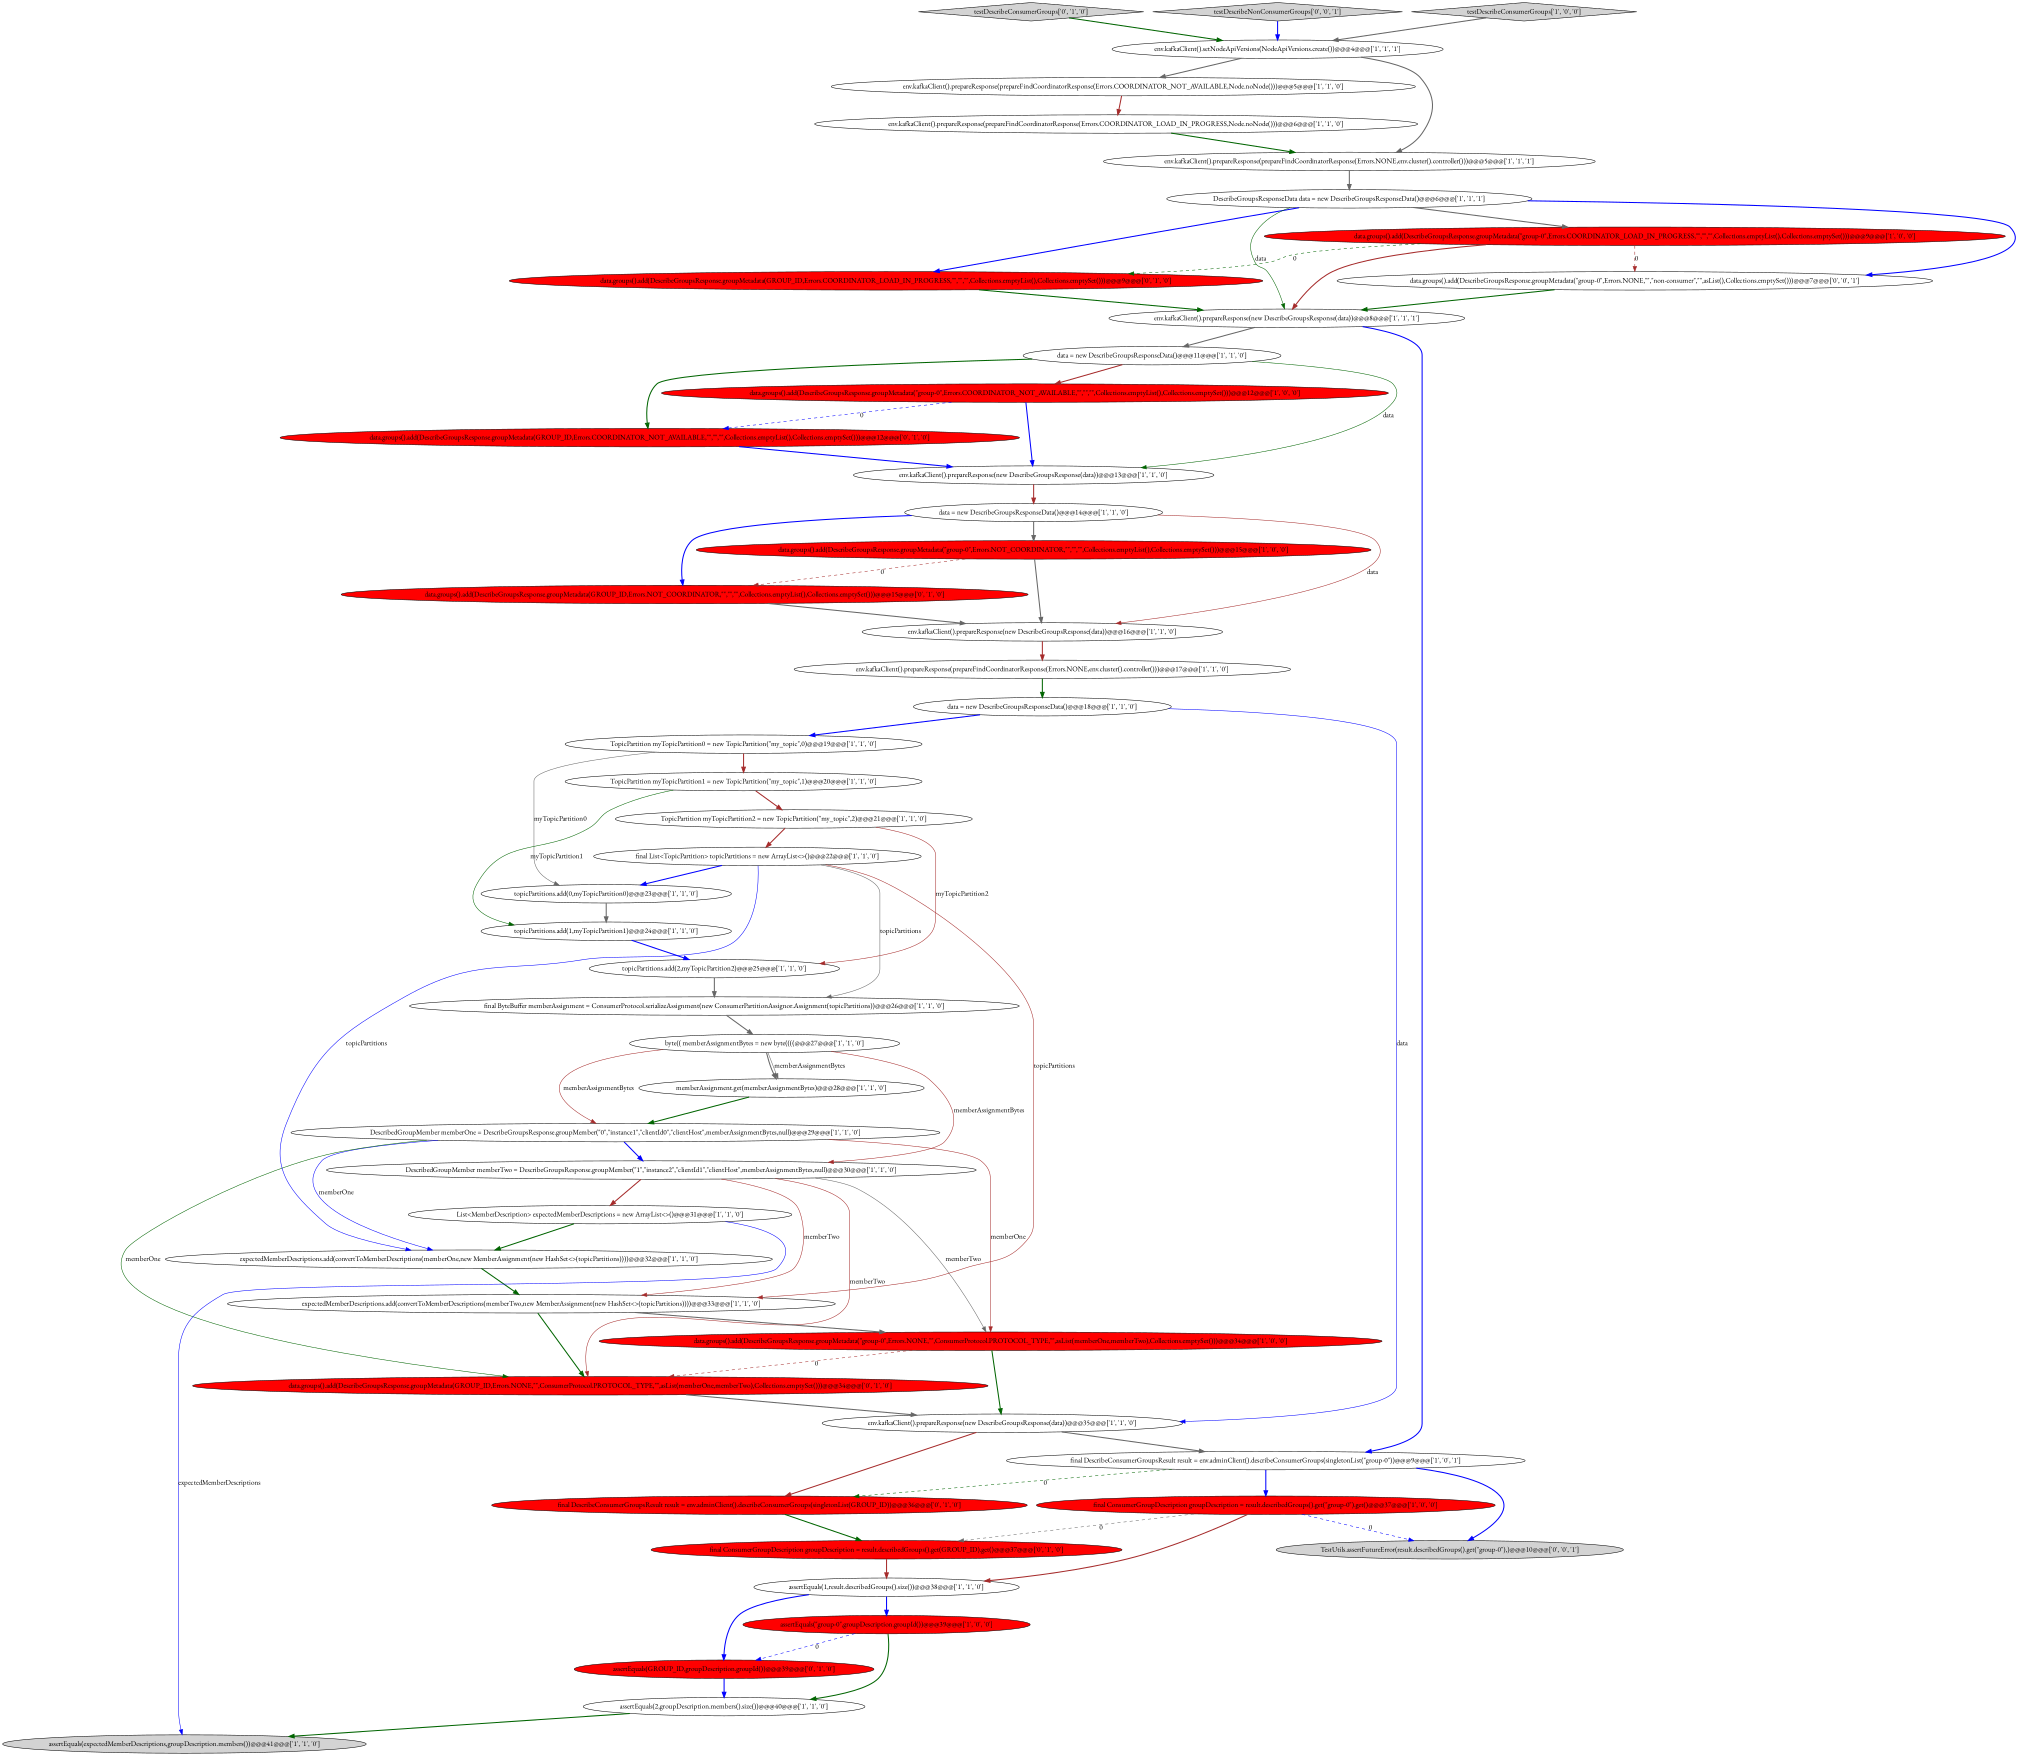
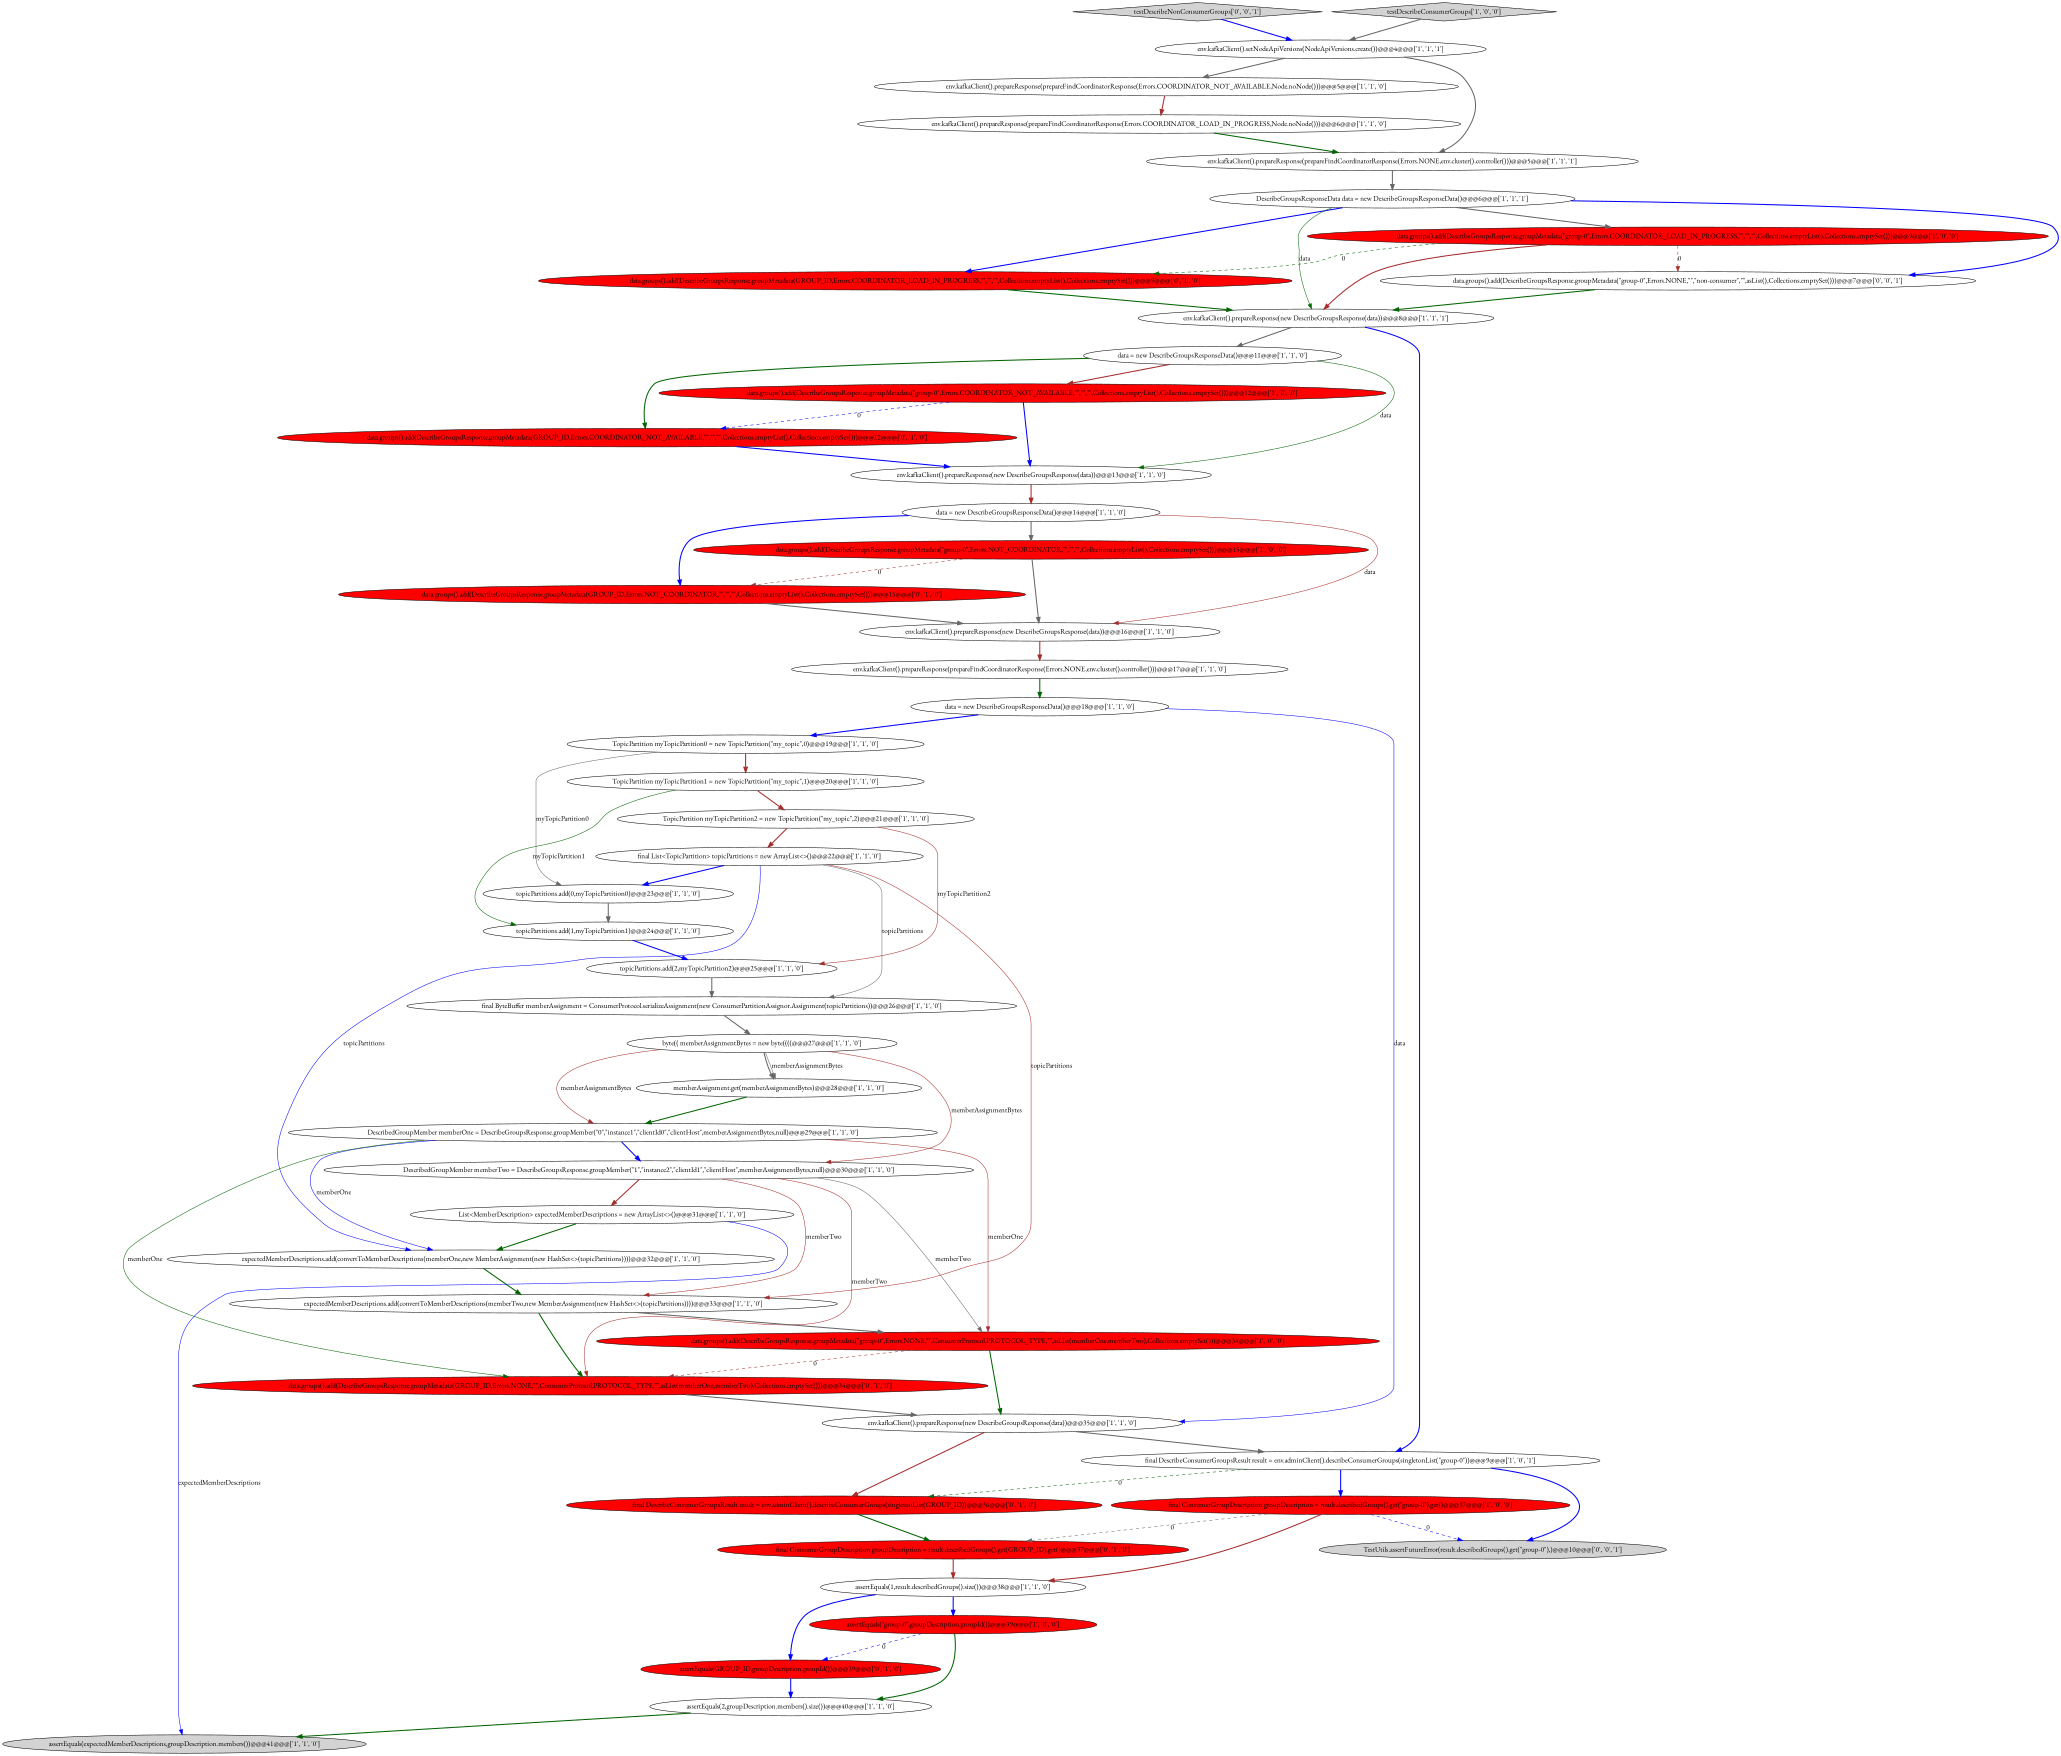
node "testDescribeConsumerGroups['0', '1', '0']": removed
